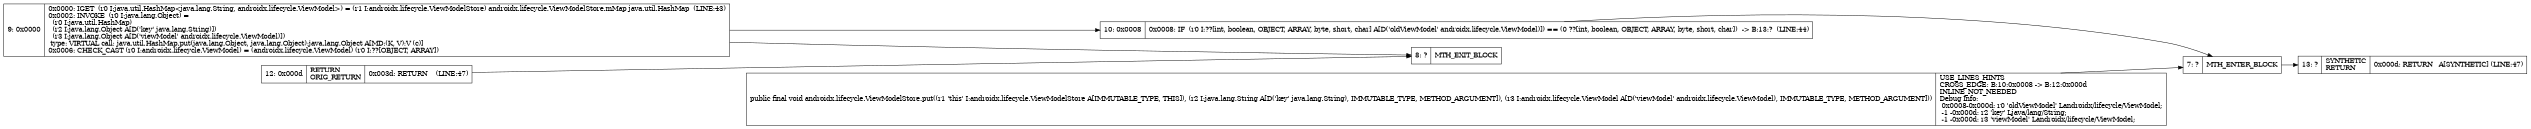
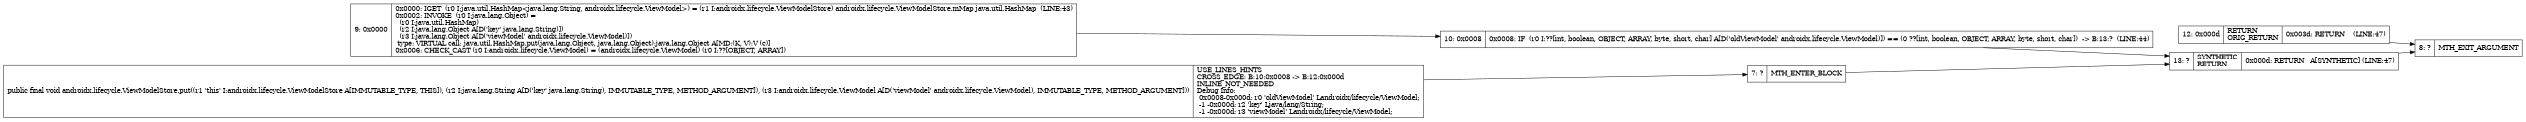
edge "10: 0x0008" -> "7: ?": now "10: 0x0008" -> "13: ?"
edge "9: 0x0000" -> "8: ?": now "13: ?" -> "8: ?"
node "8: ?": text "MTH_EXIT_BLOCK" -> "MTH_EXIT_ARGUMENT"
